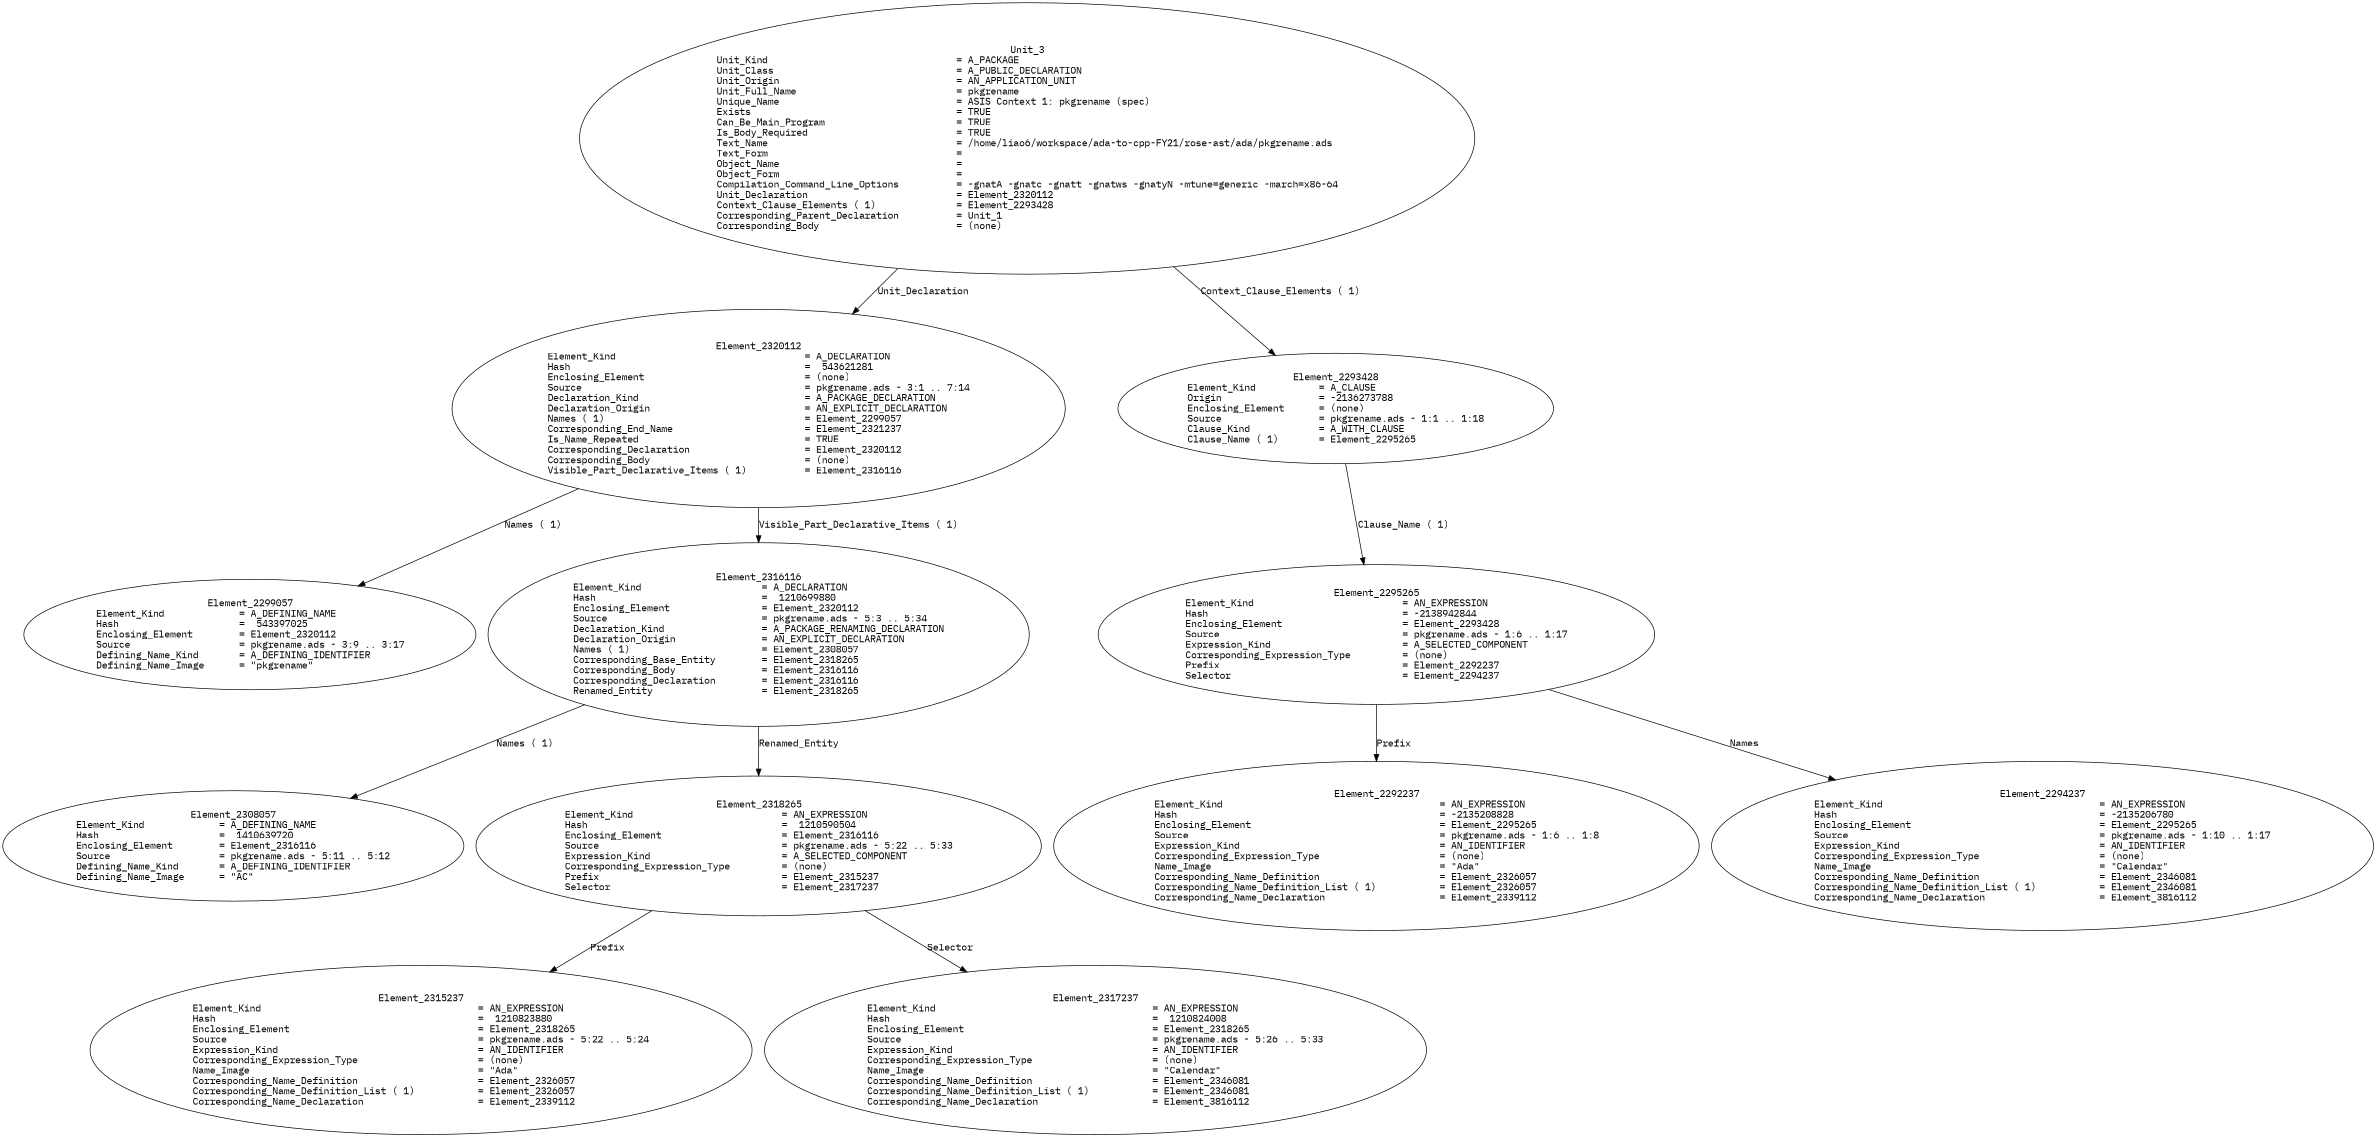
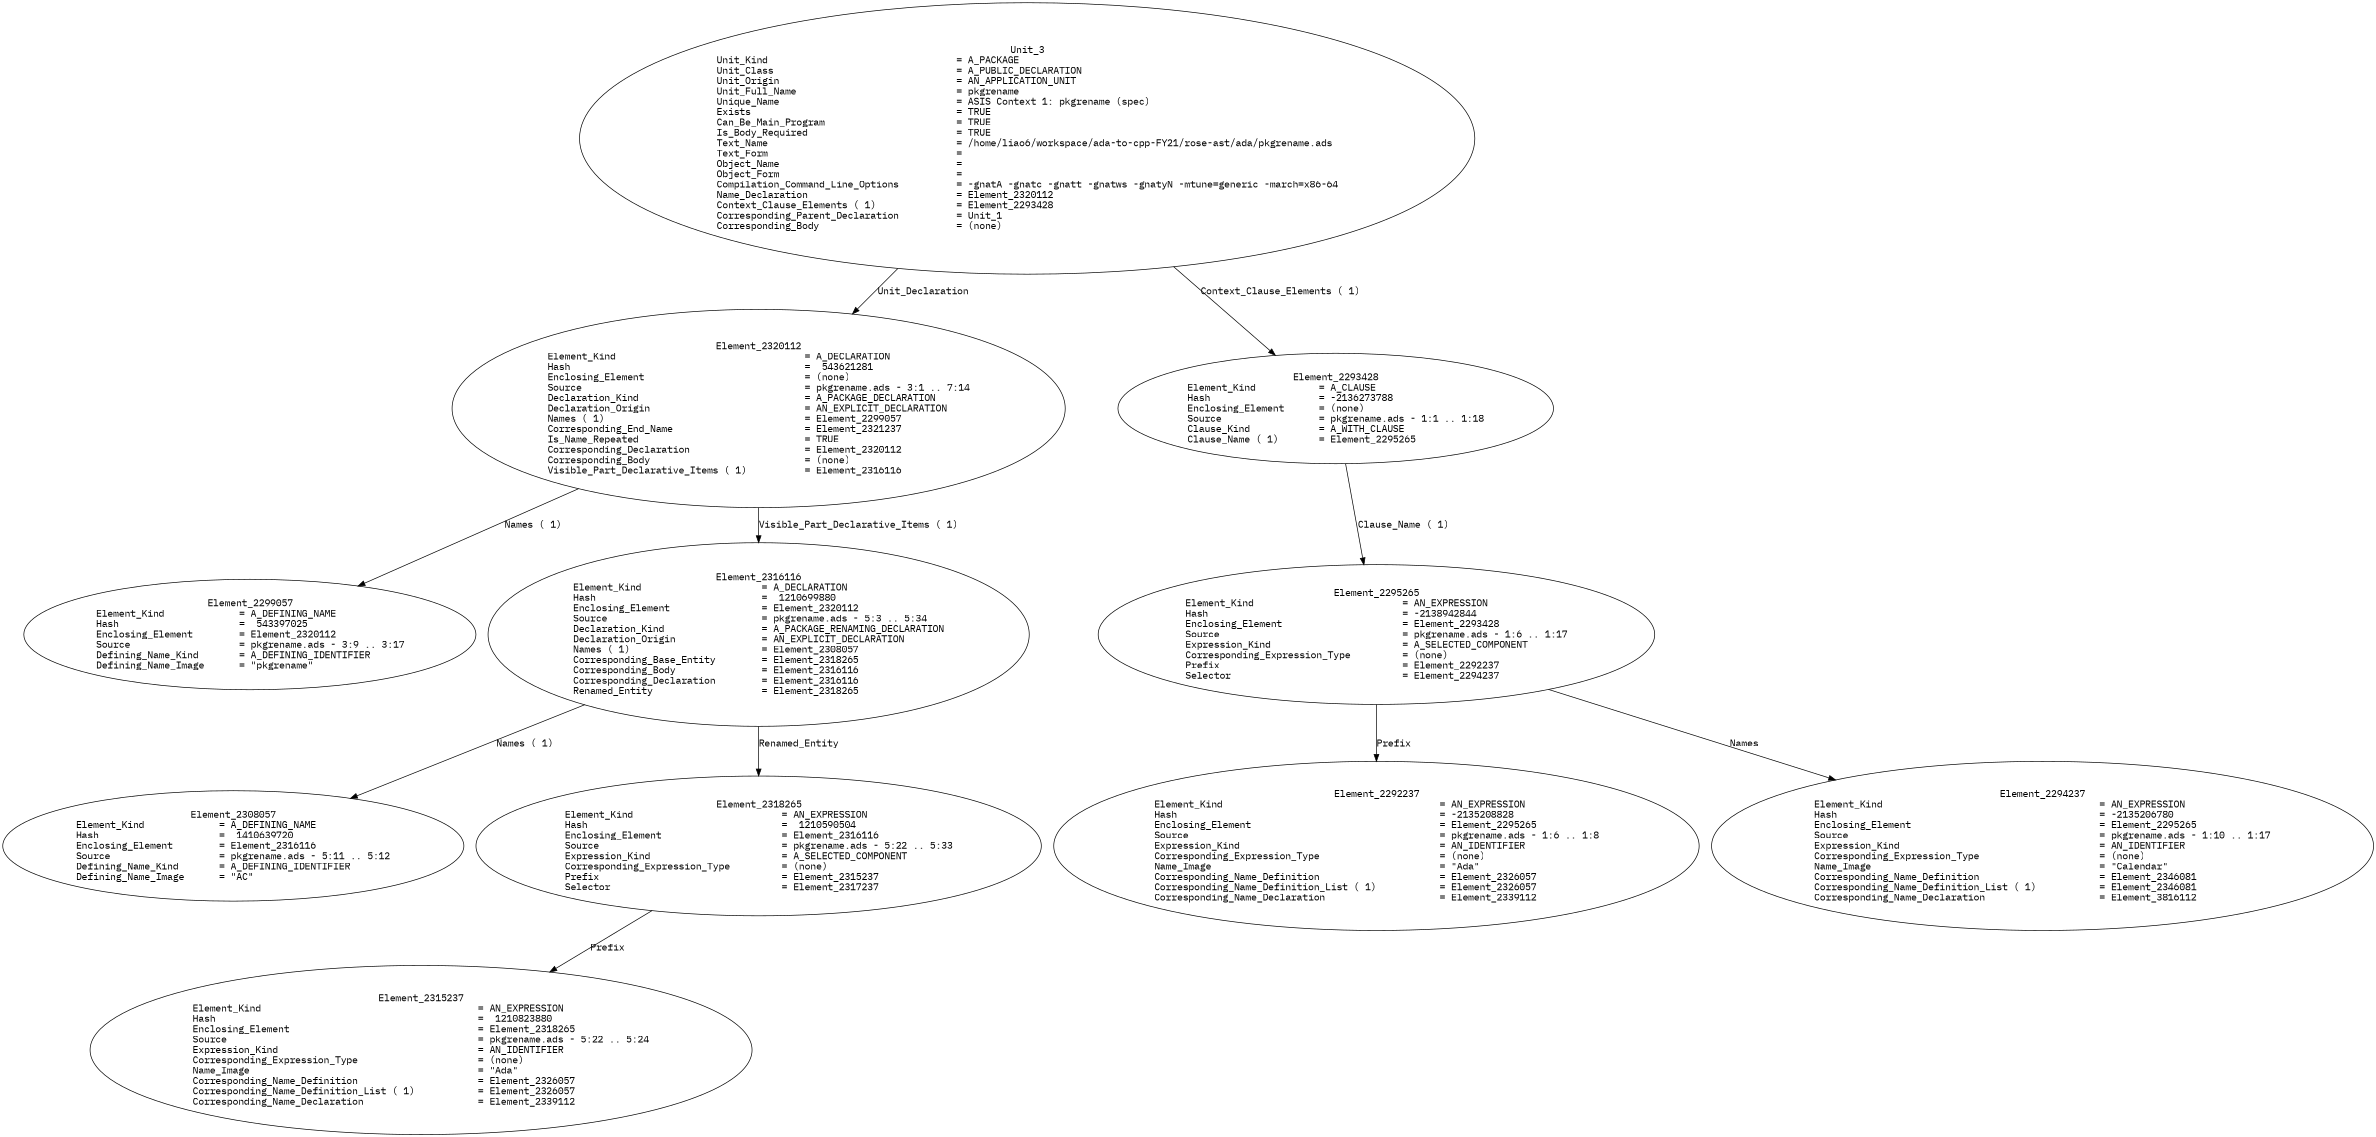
node "Unit_3": text "Unit_Declaration" -> "Name_Declaration"
node "Element_2293428": text "Origin" -> "Hash"
node "Element_2317237": removed
